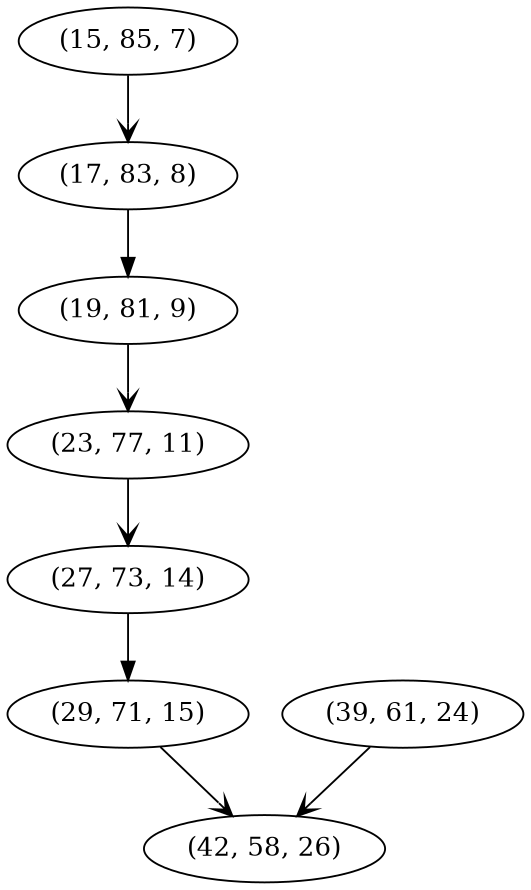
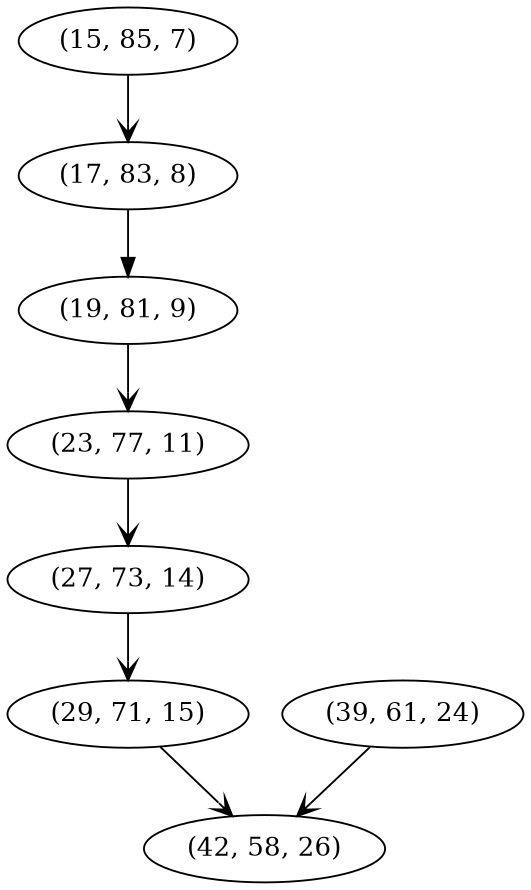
edge "(27, 73, 14)" -> "(29, 71, 15)": arrowhead normal -> vee
